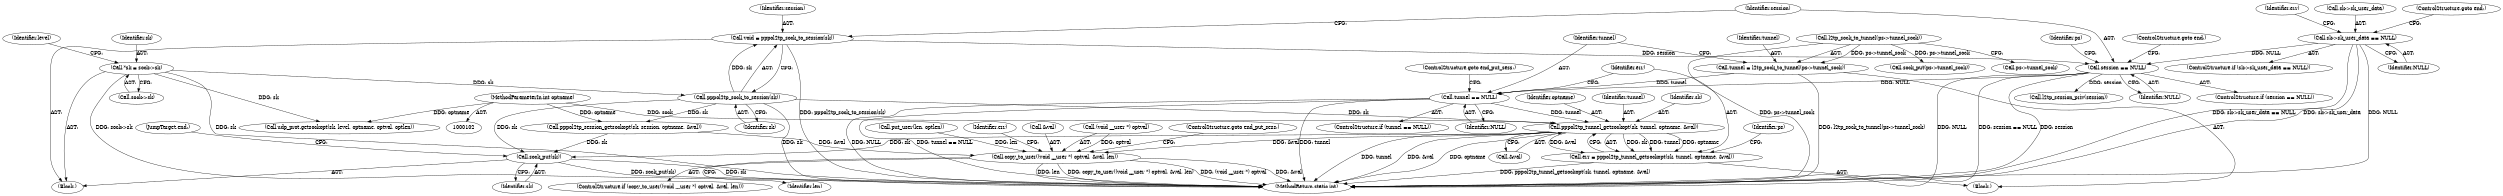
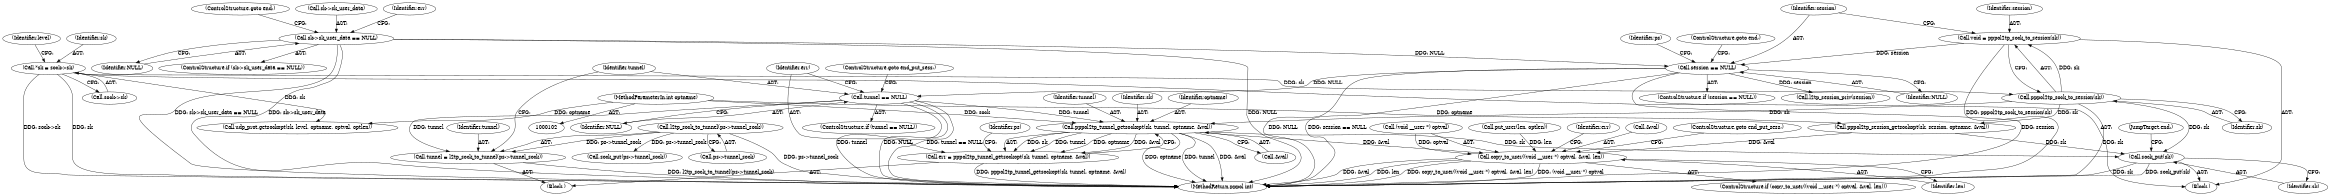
edge "(Call,tunnel = l2tp_sock_to_tunnel(ps->tunnel_sock))" -> "(Call,tunnel == NULL)": reversed
edge "(Call,ps->tunnel_sock)" -> "(Call,l2tp_sock_to_tunnel(ps->tunnel_sock))": added, label "AST:"
edge "(Identifier,len)" -> "(Call,copy_to_user((void __user *) optval, &val, len))": added, label "AST:"
node "(MethodReturn,static int)": label "(MethodReturn,static int)" -> "(MethodReturn,pppol int)"
